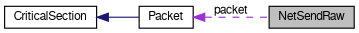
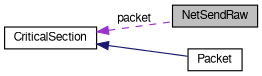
edge "NetSendRaw" -> "Packet": now "NetSendRaw" -> "CriticalSection"
